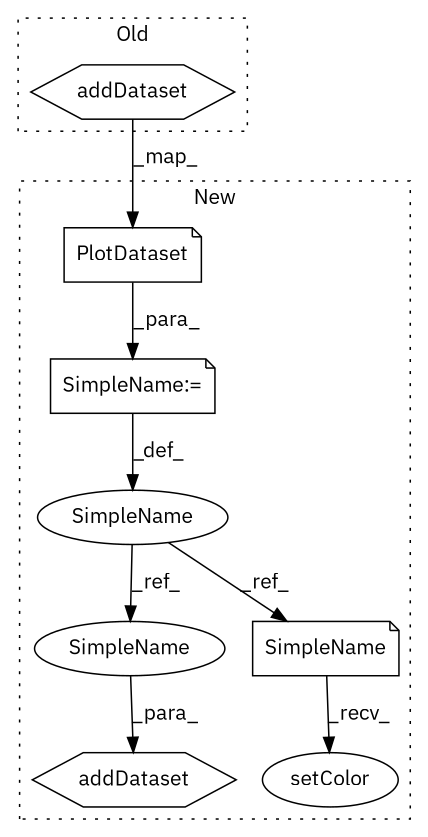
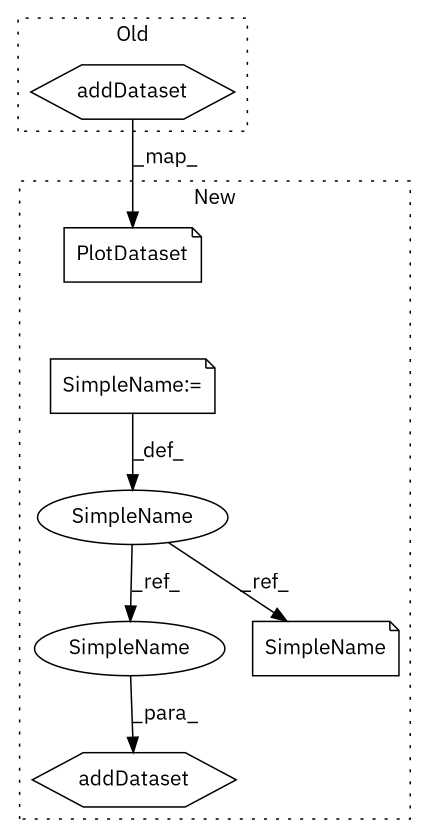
edge "PlotDataset" -> "SimpleName:=": removed, label "_para_"
node "setColor": removed
